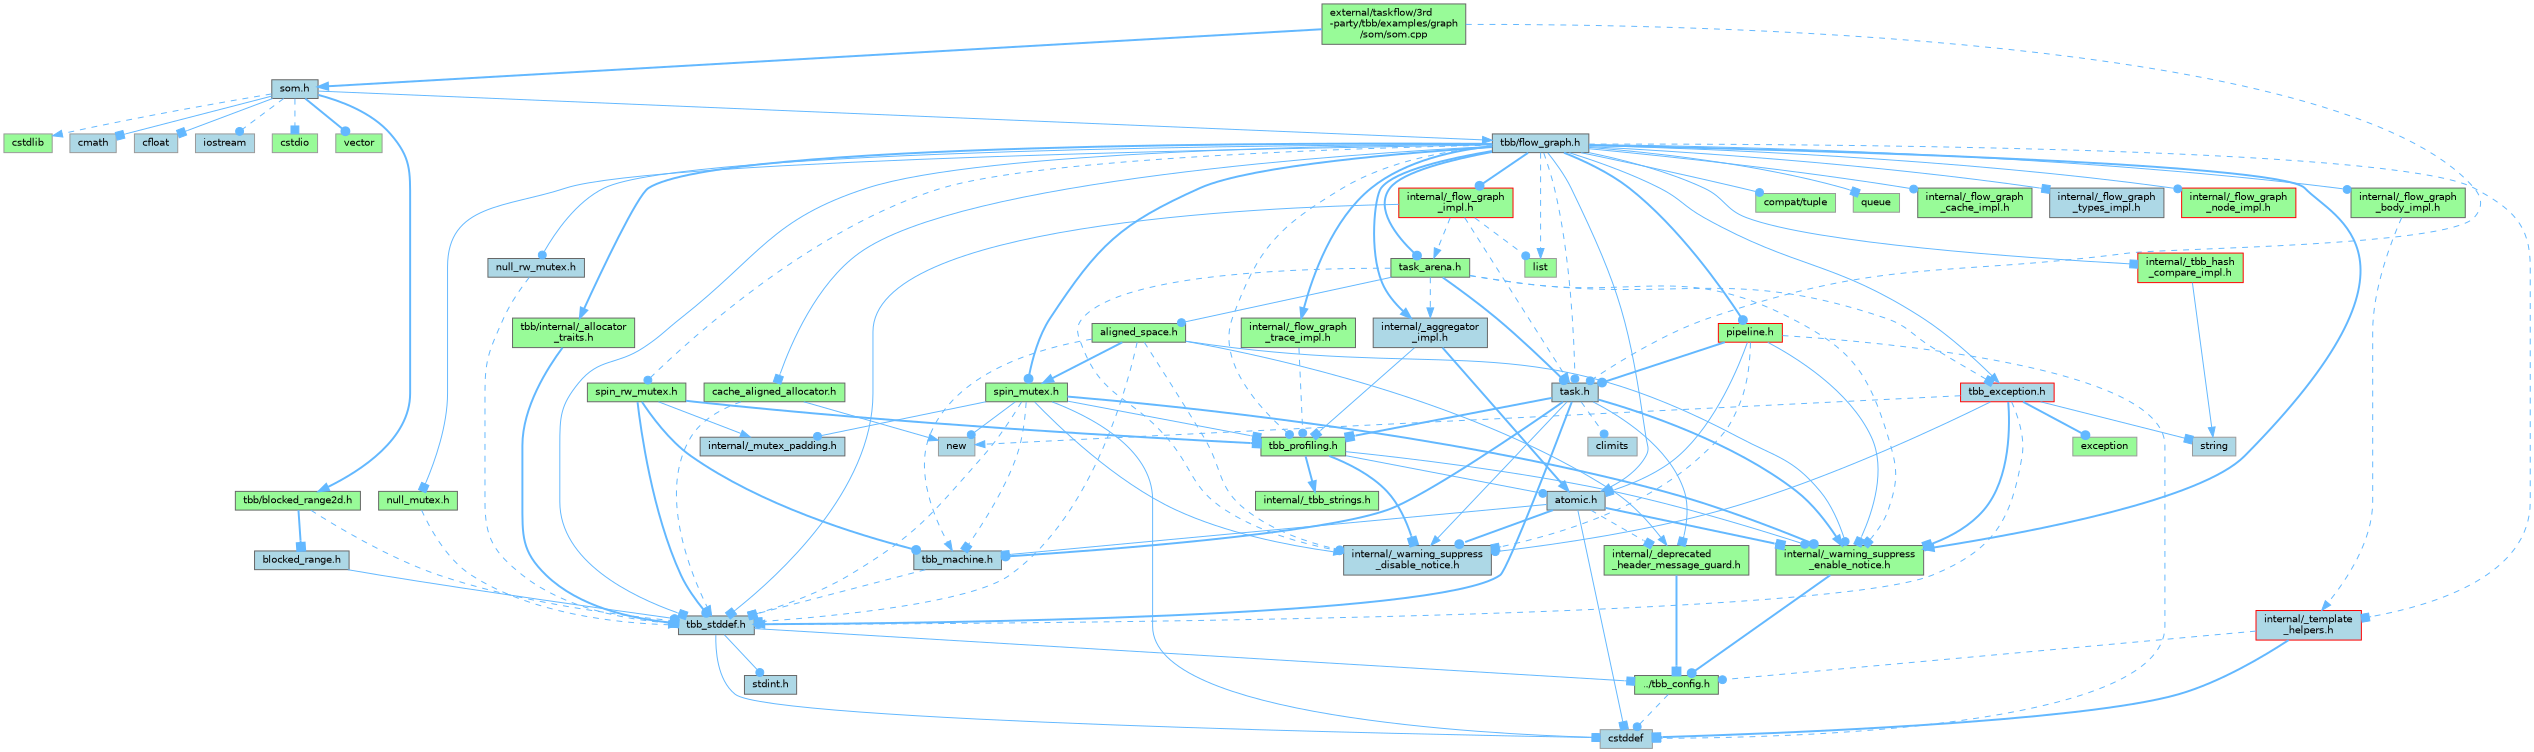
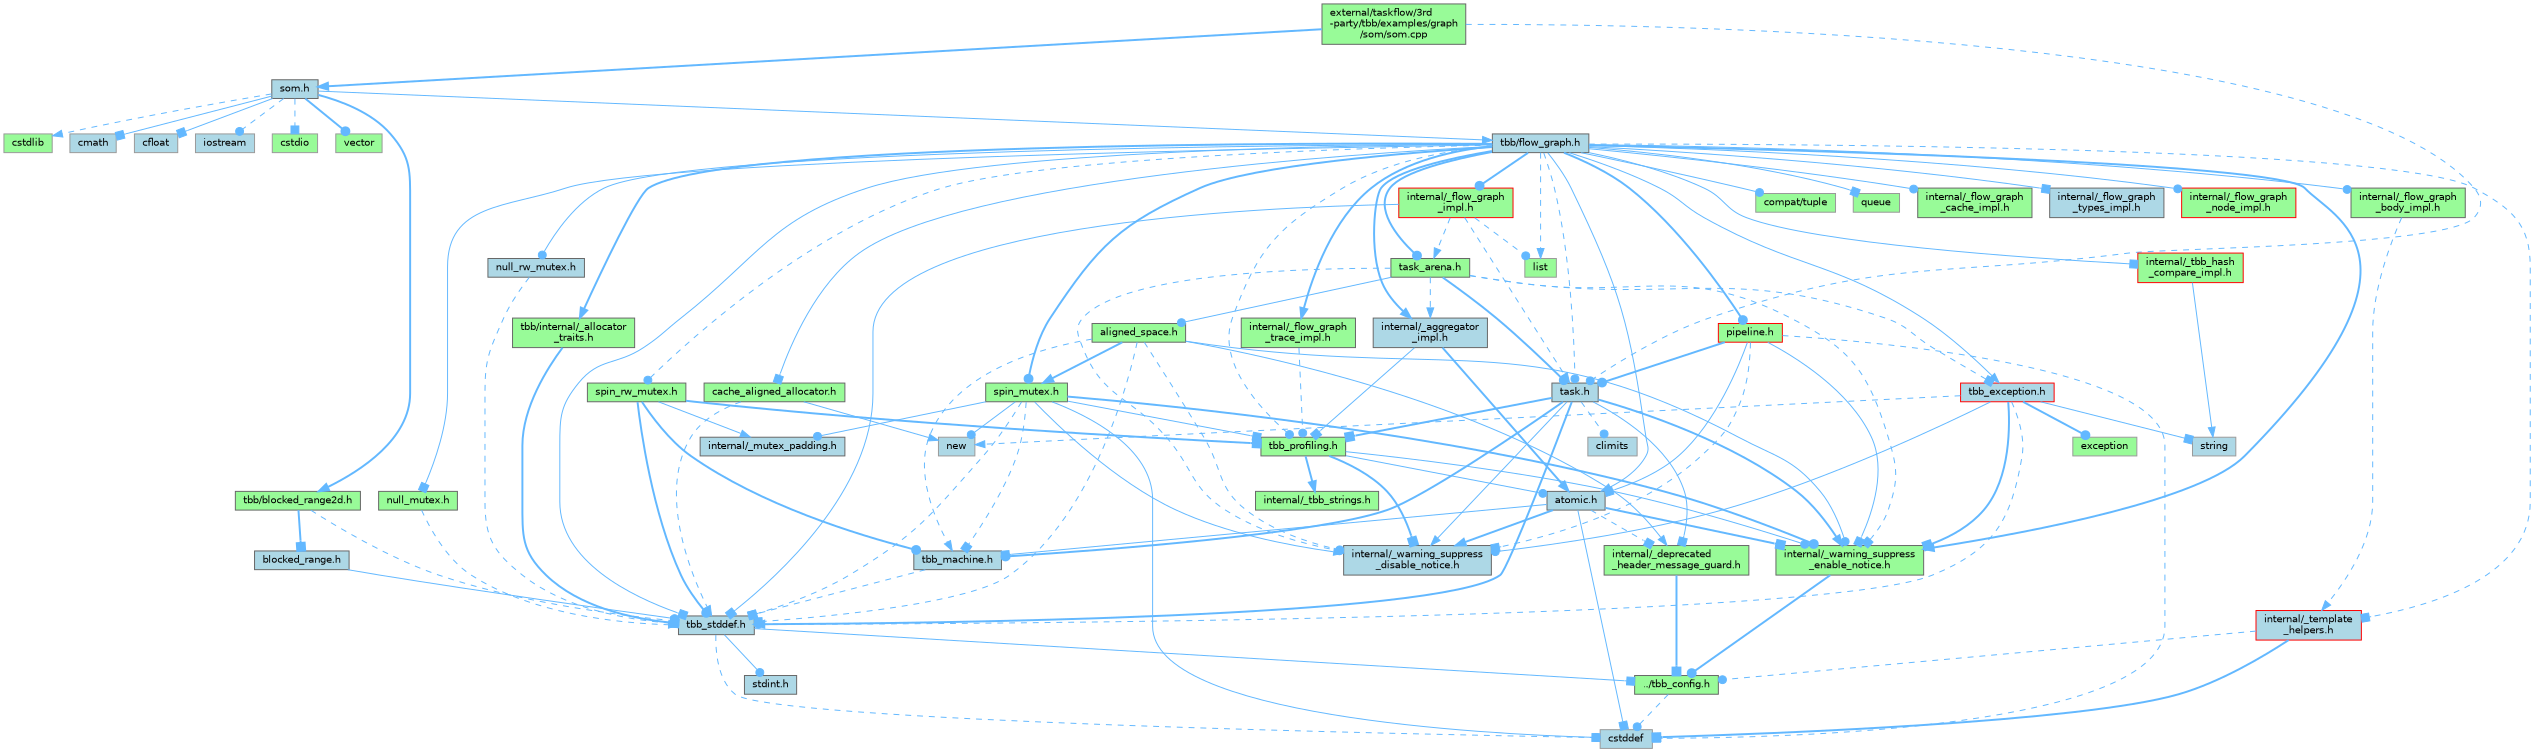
edge "atomic.h" -> "internal/_warning_suppress _disable_notice.h": arrowhead dot -> normal
edge "tbb_stddef.h" -> "cstddef": style solid -> dashed
